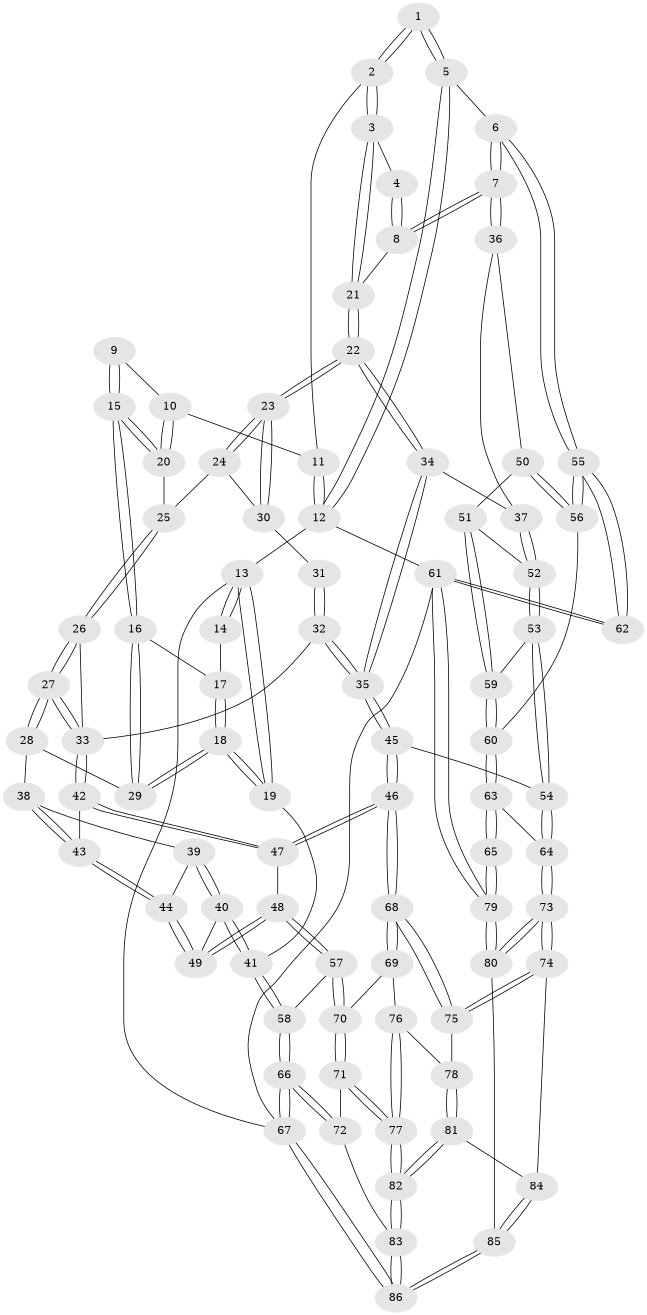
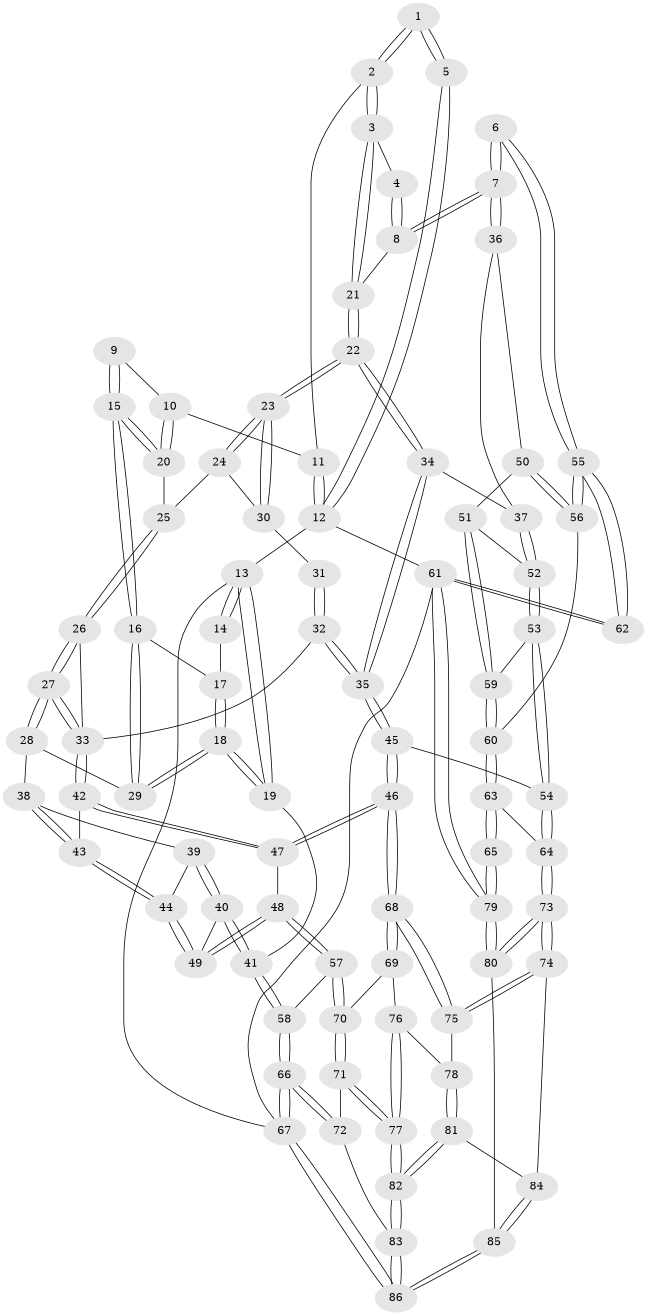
edge "5" -- "6": removed
